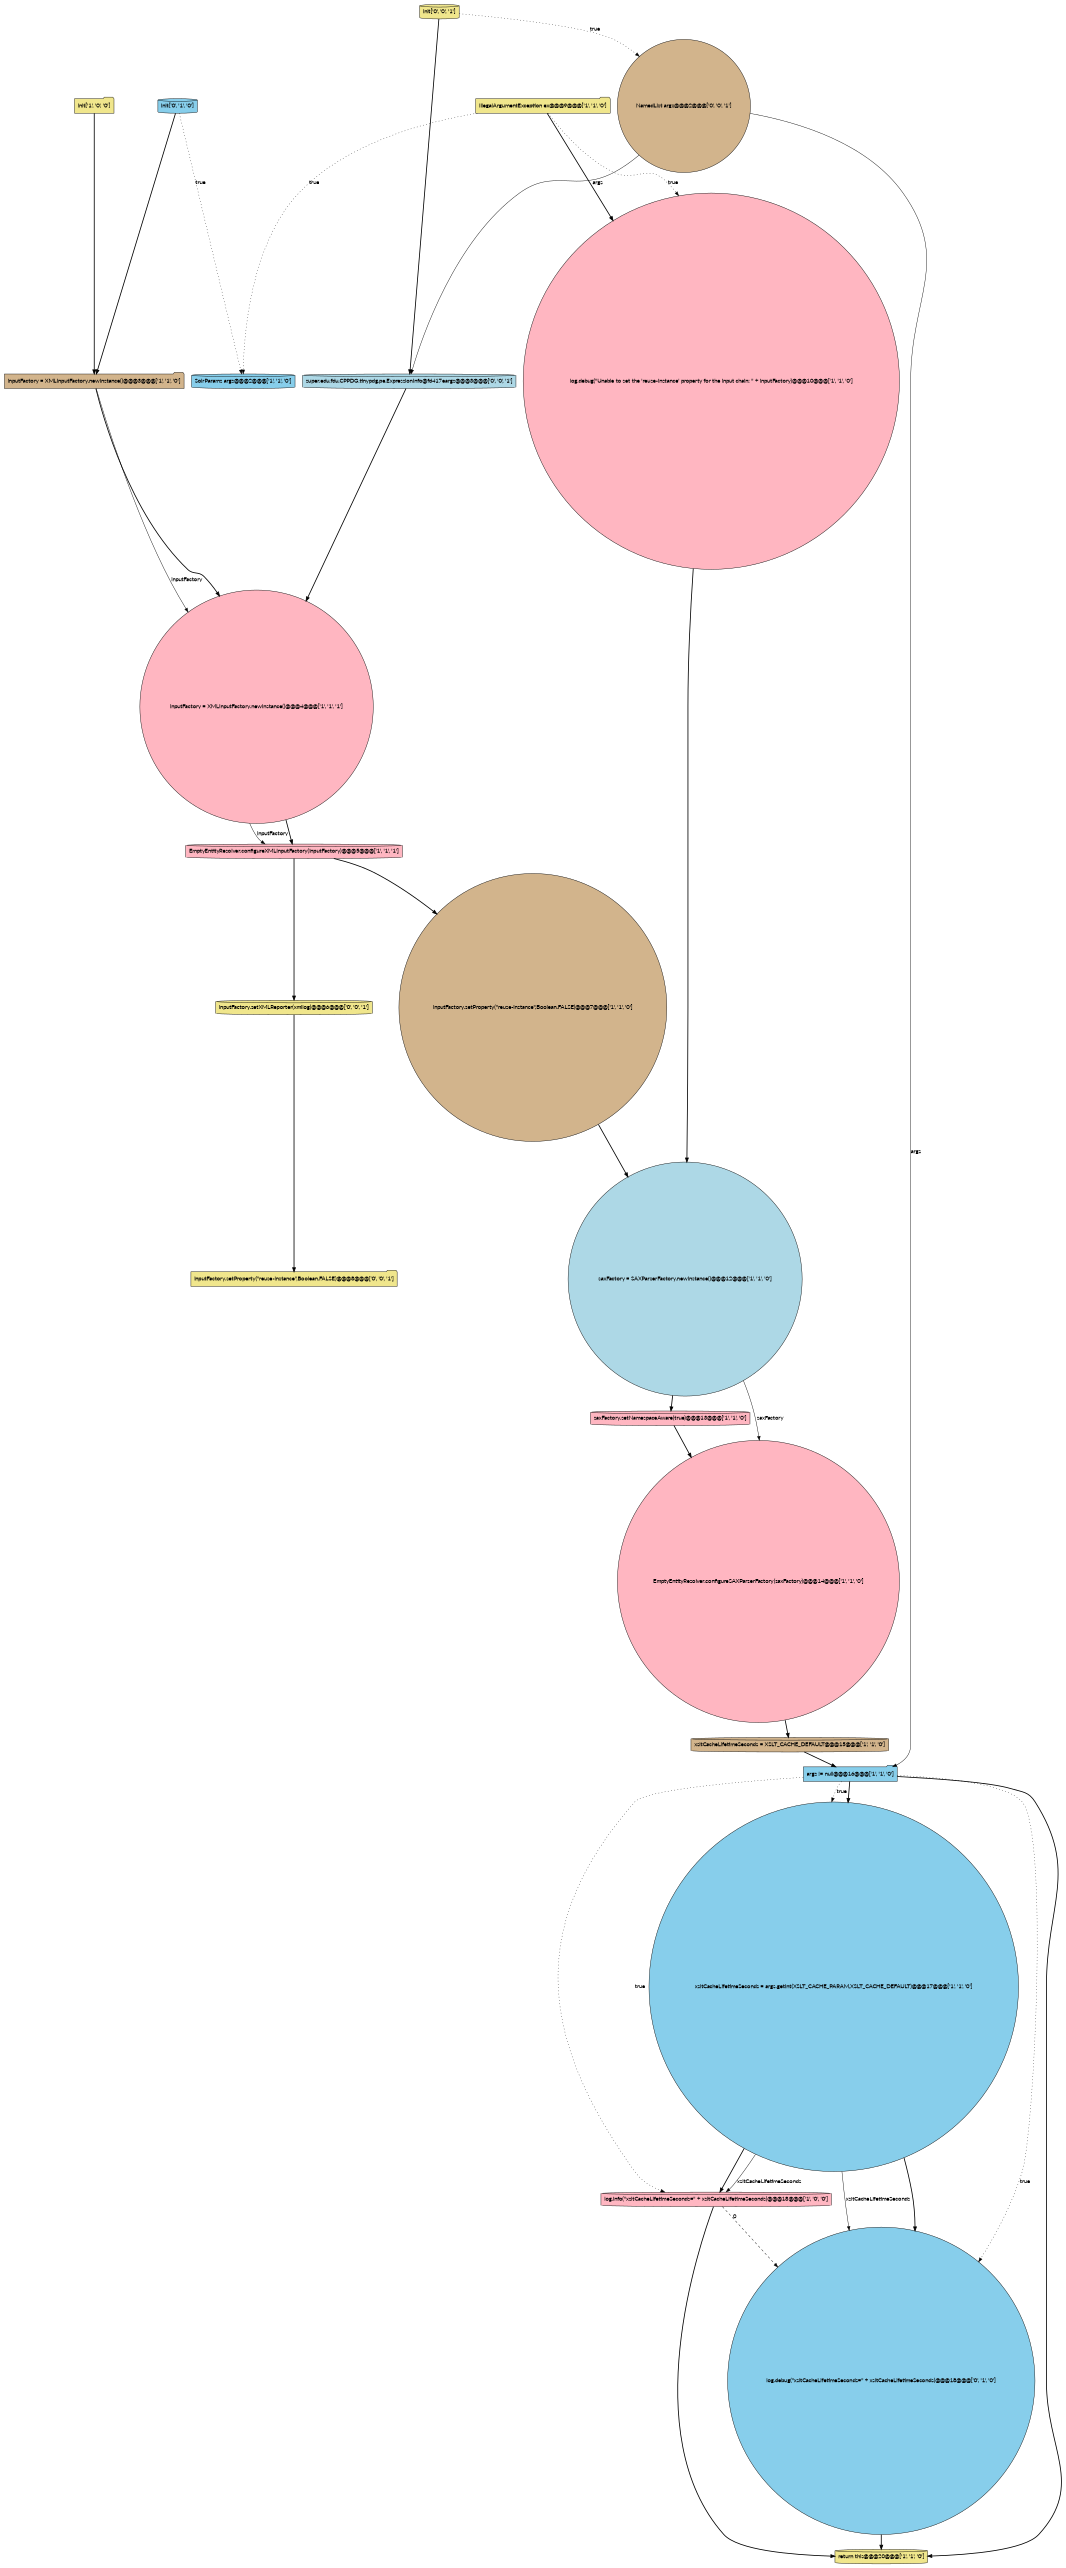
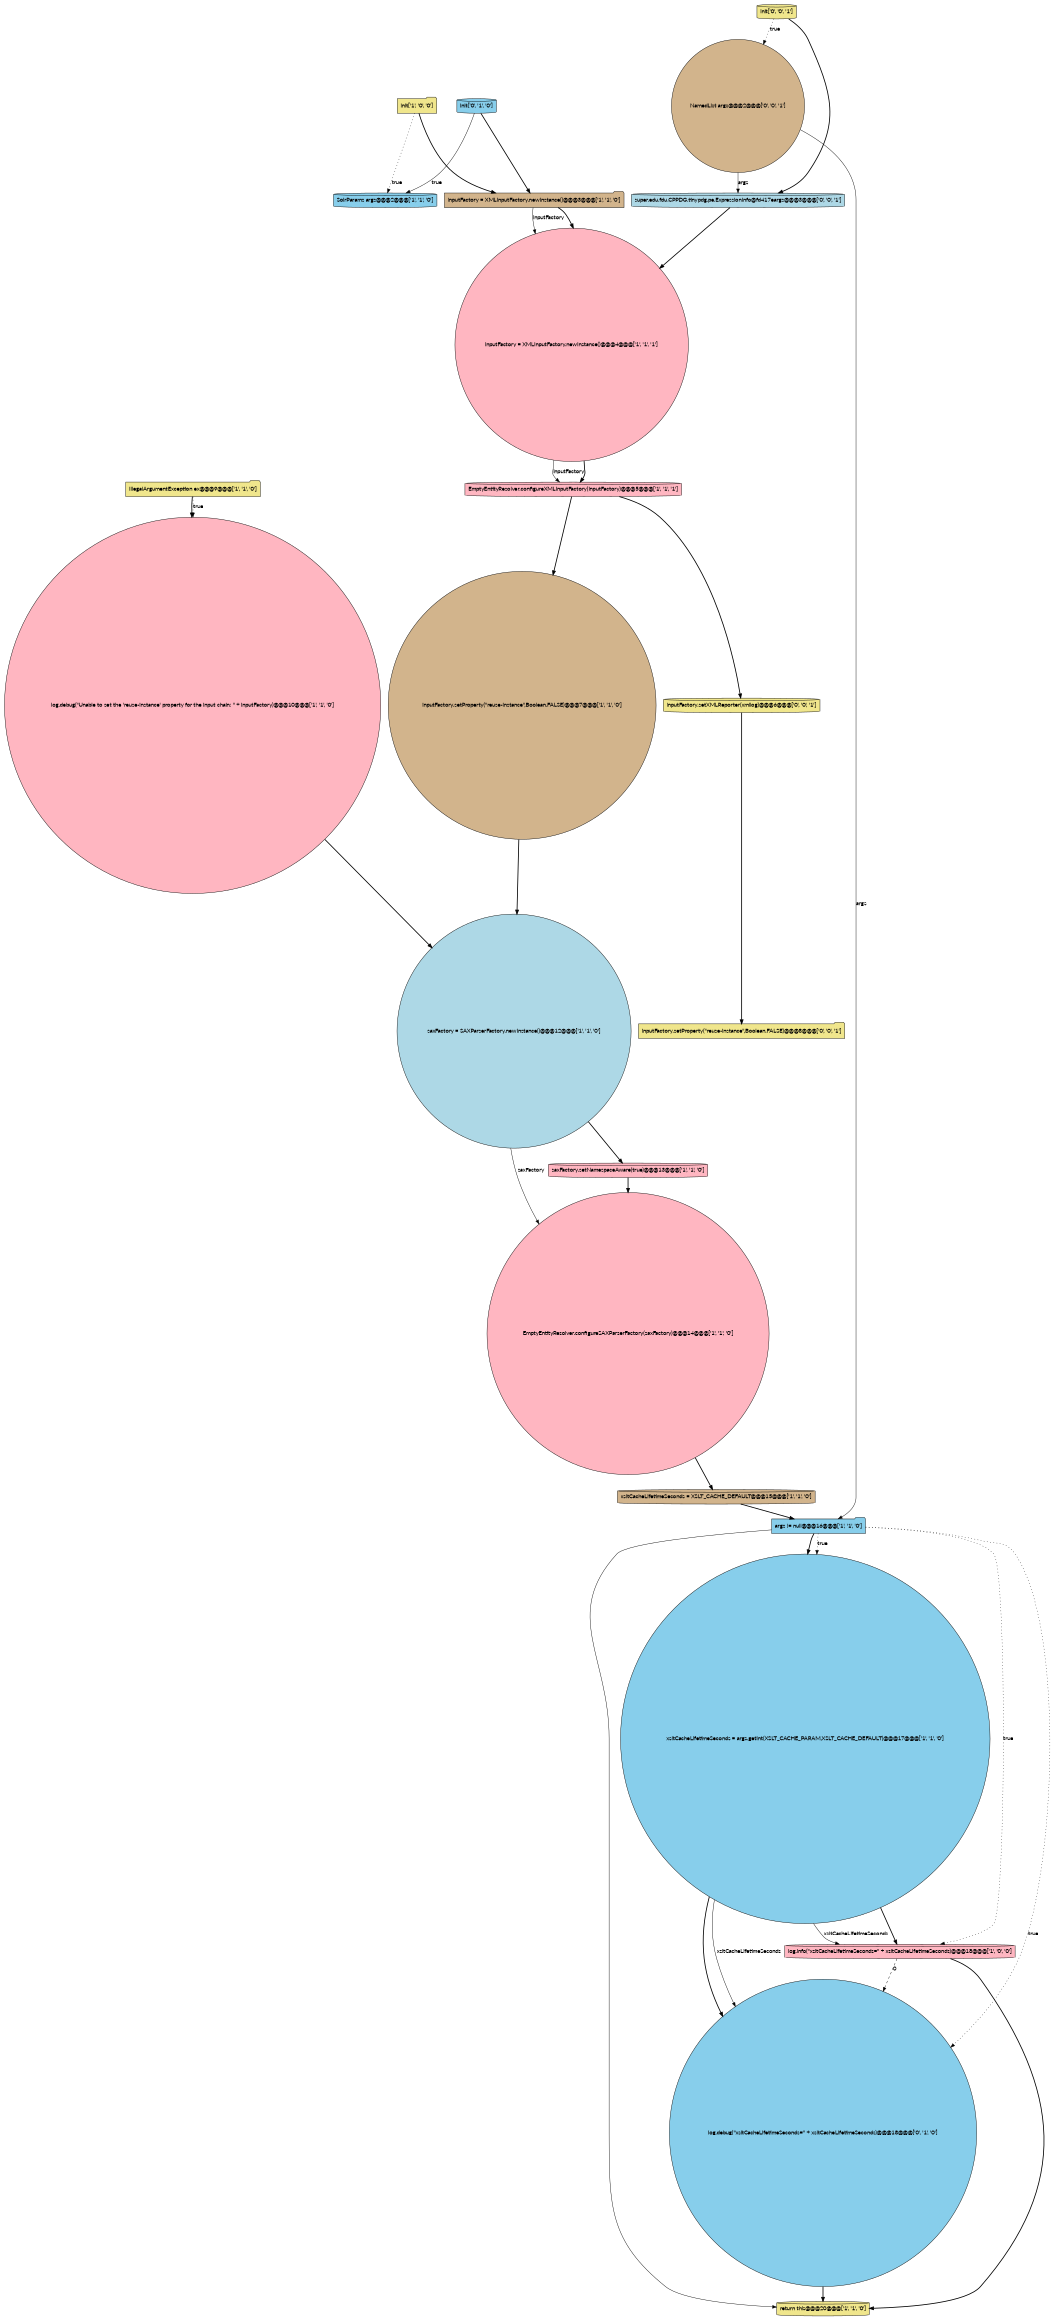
edge "IllegalArgumentException ex@@@9@@@['1', '1', '0']" -> "SolrParams args@@@2@@@['1', '1', '0']": now "init['1', '0', '0']" -> "SolrParams args@@@2@@@['1', '1', '0']"
edge "init['0', '1', '0']" -> "SolrParams args@@@2@@@['1', '1', '0']": style dotted -> solid
edge "args != null@@@16@@@['1', '1', '0']" -> "return this@@@20@@@['1', '1', '0']": style bold -> solid
